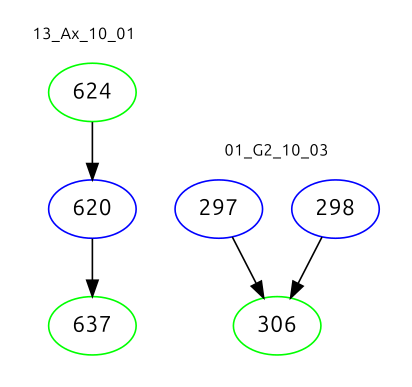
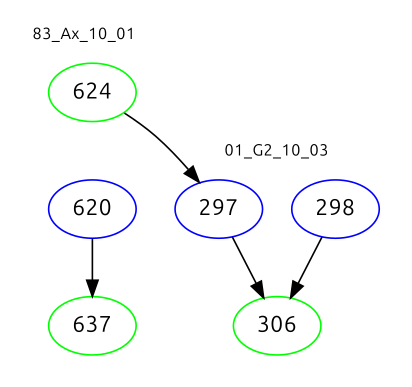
cluster "13_Ax_10_01": label "13_Ax_10_01" -> "83_Ax_10_01"
edge "624" -> "620": now "624" -> "297"
